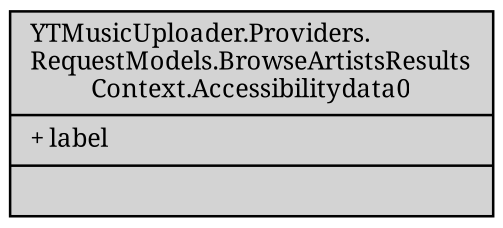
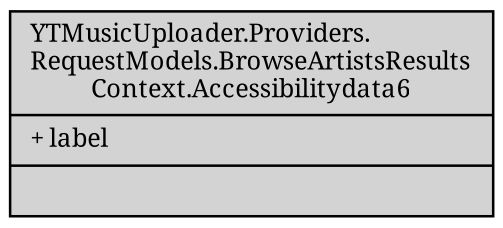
node "YTMusicUploader.Providers.": text "Context.Accessibilitydata0" -> "Context.Accessibilitydata6"
